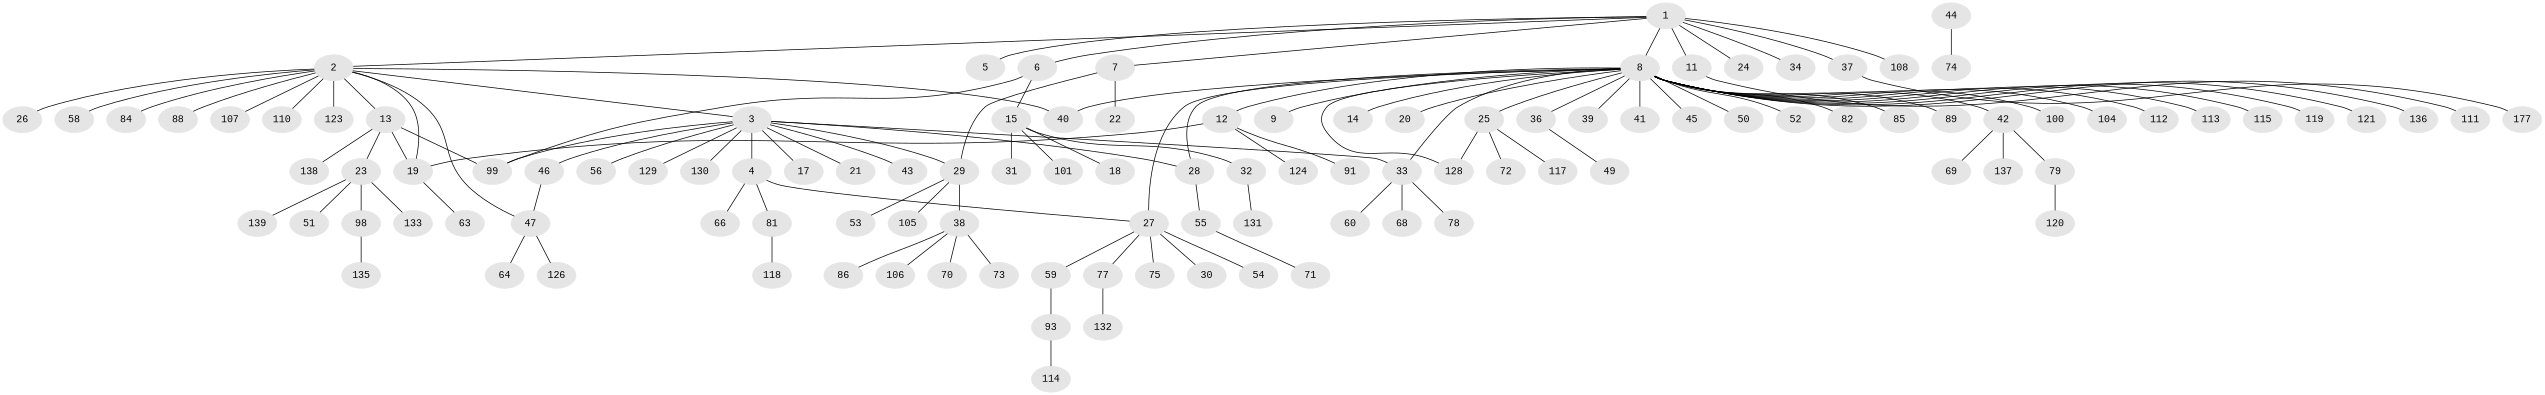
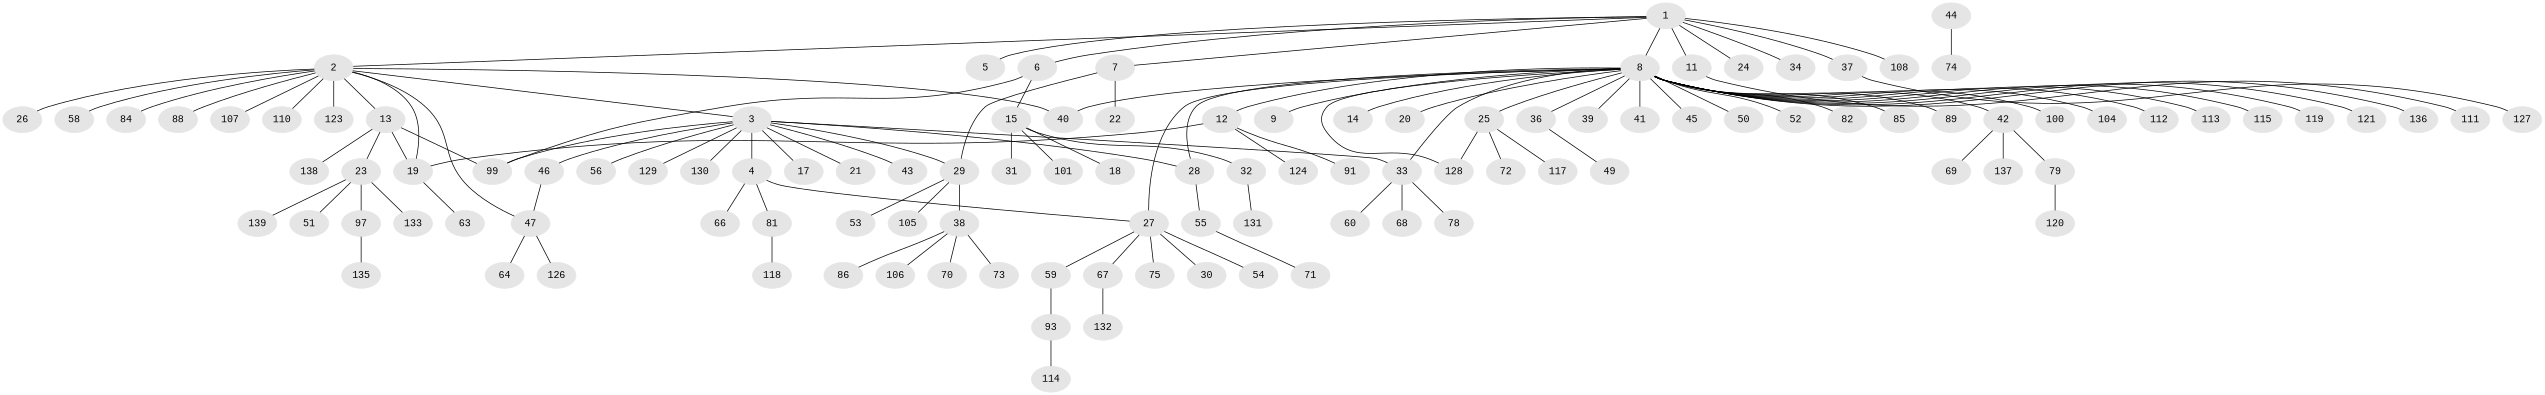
node "177": label "177" -> "127"
node "98": label "98" -> "97"
node "77": label "77" -> "67"
